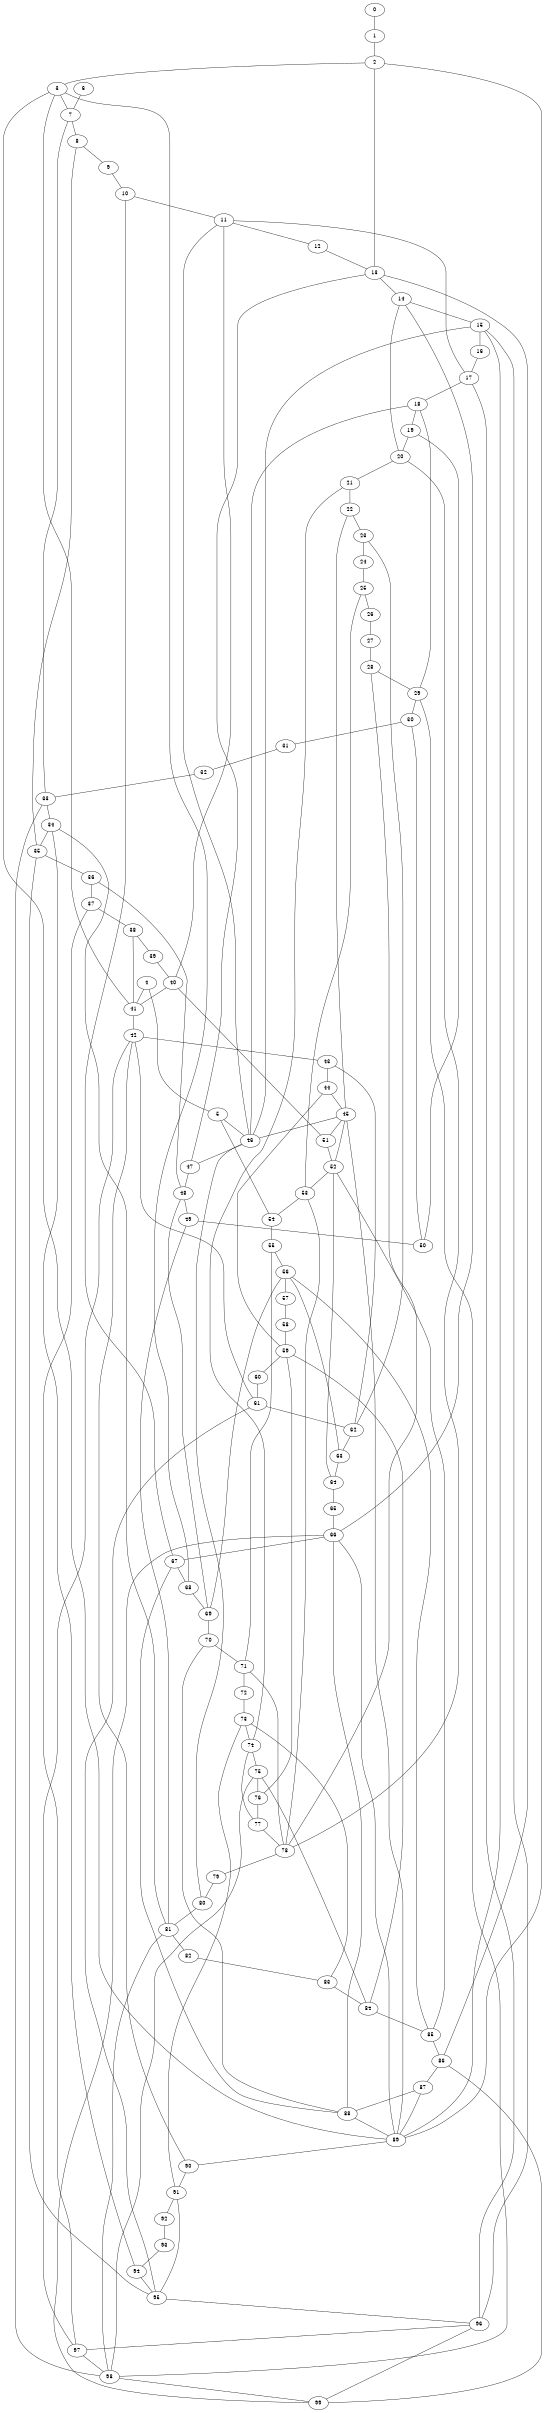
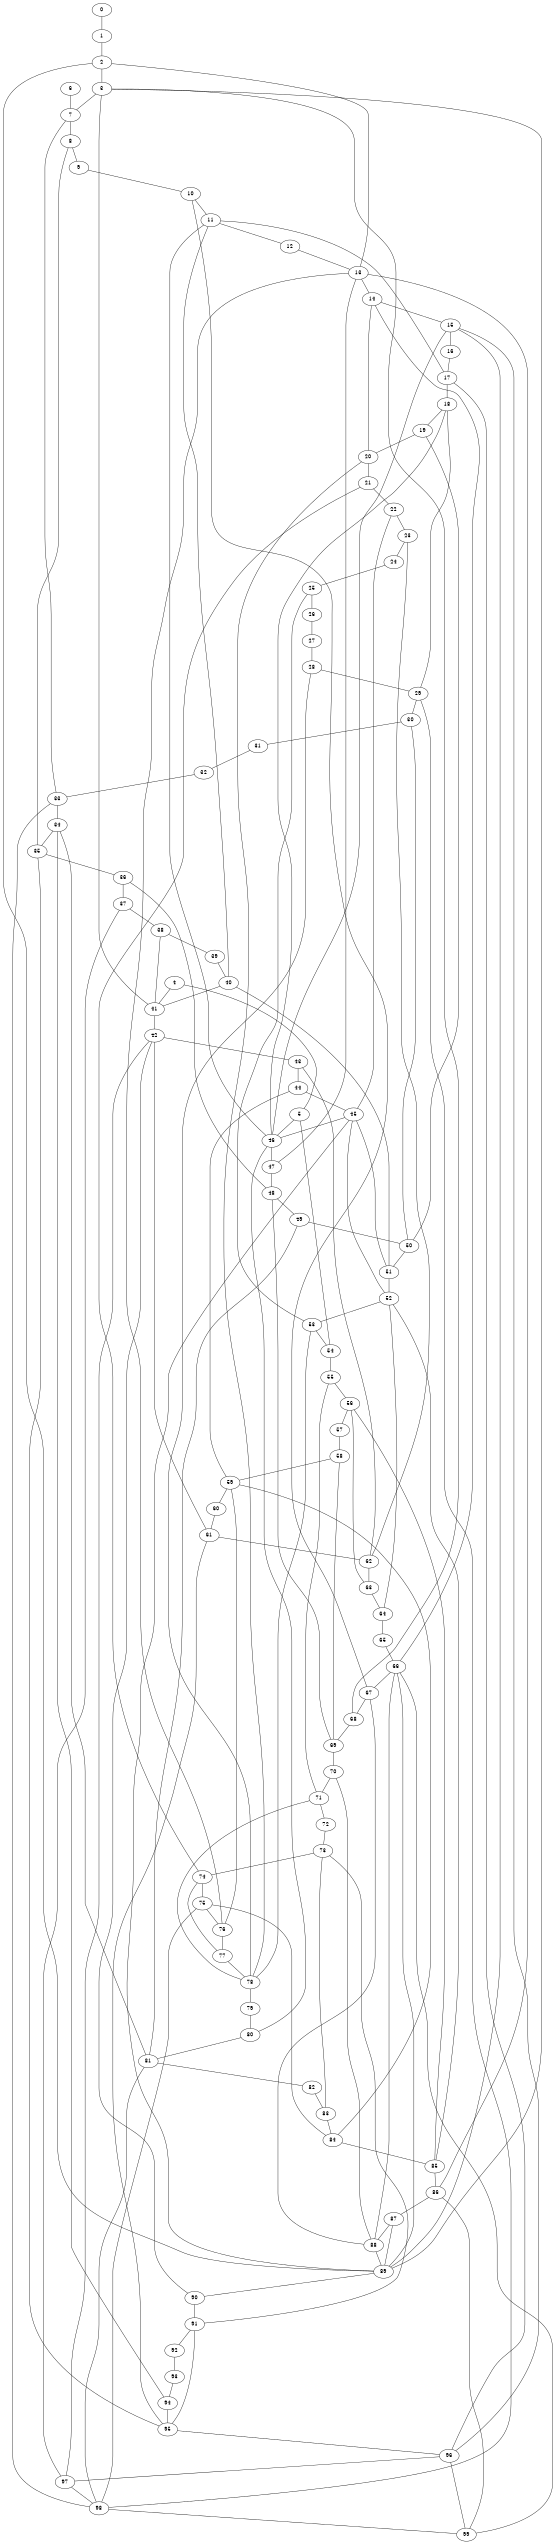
edge "13" -- "76": added
edge "50" -- "51": added
edge "56" -- "69": now "58" -- "69"
